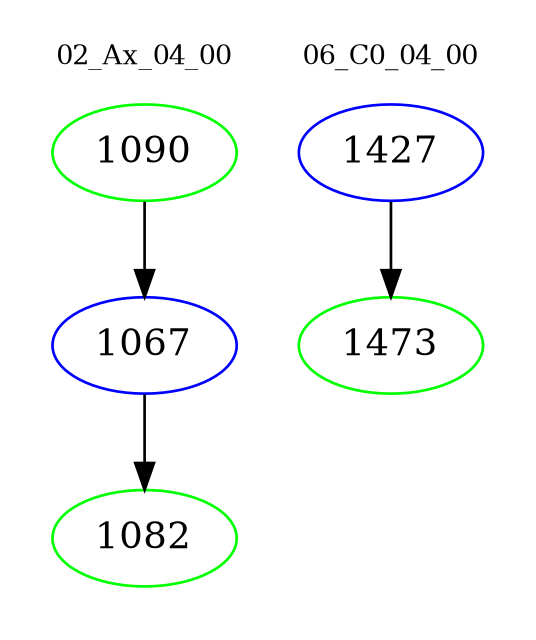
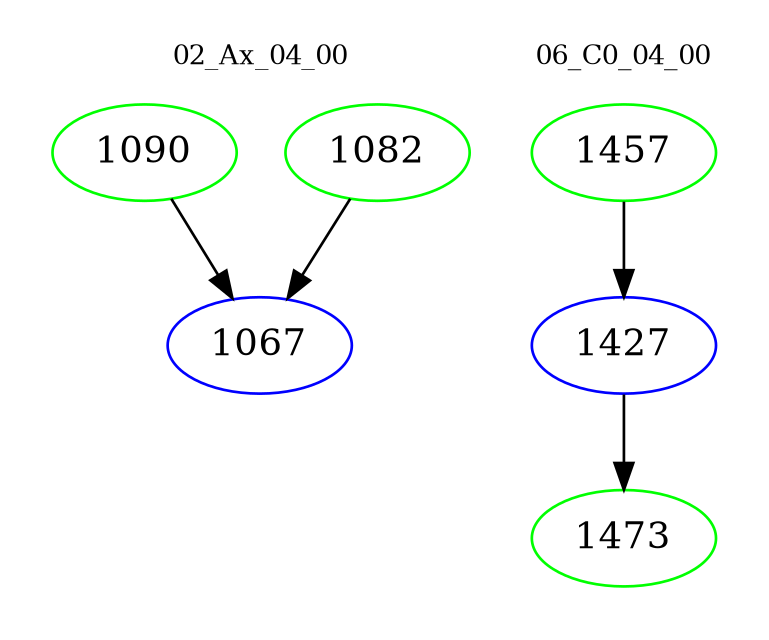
node "1457": added
edge "1067" -> "1082": reversed
